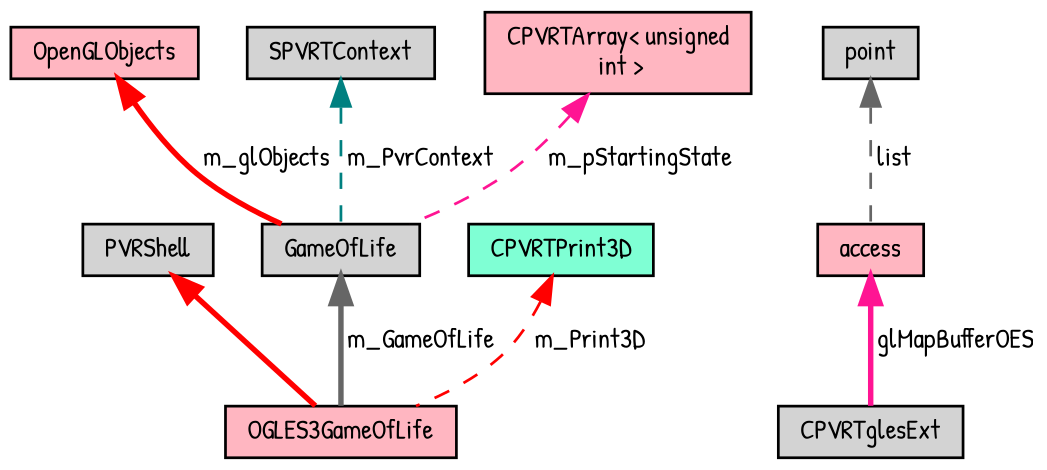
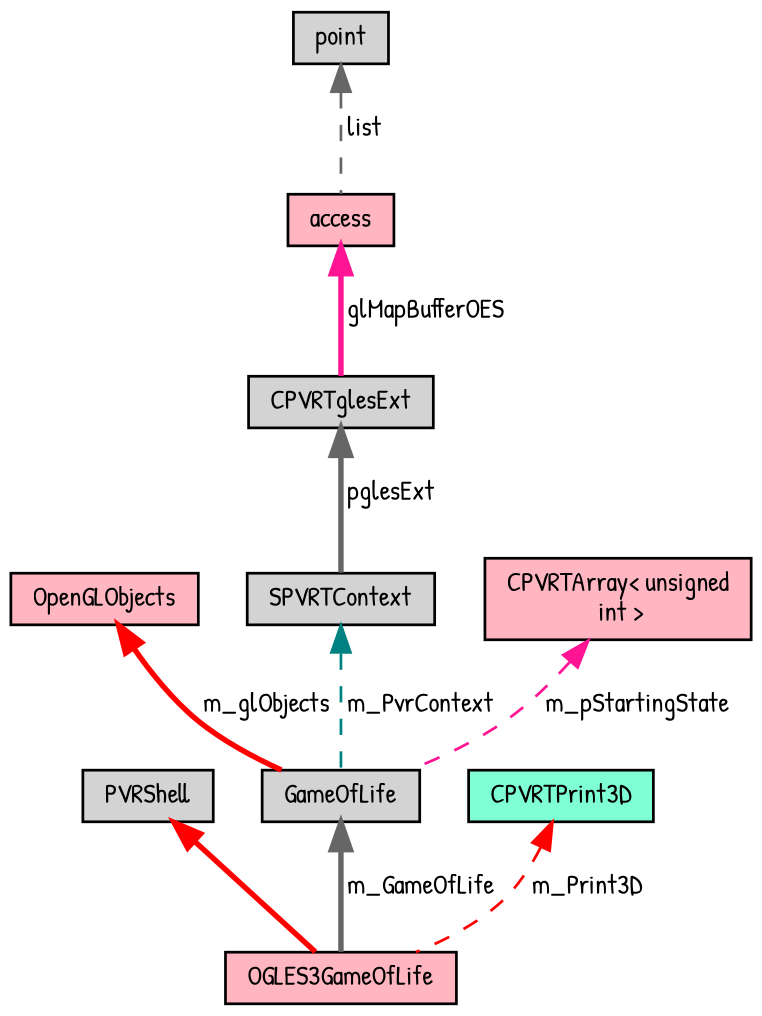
edge "SPVRTContext" -> "CPVRTglesExt": added, label "pglesExt"
